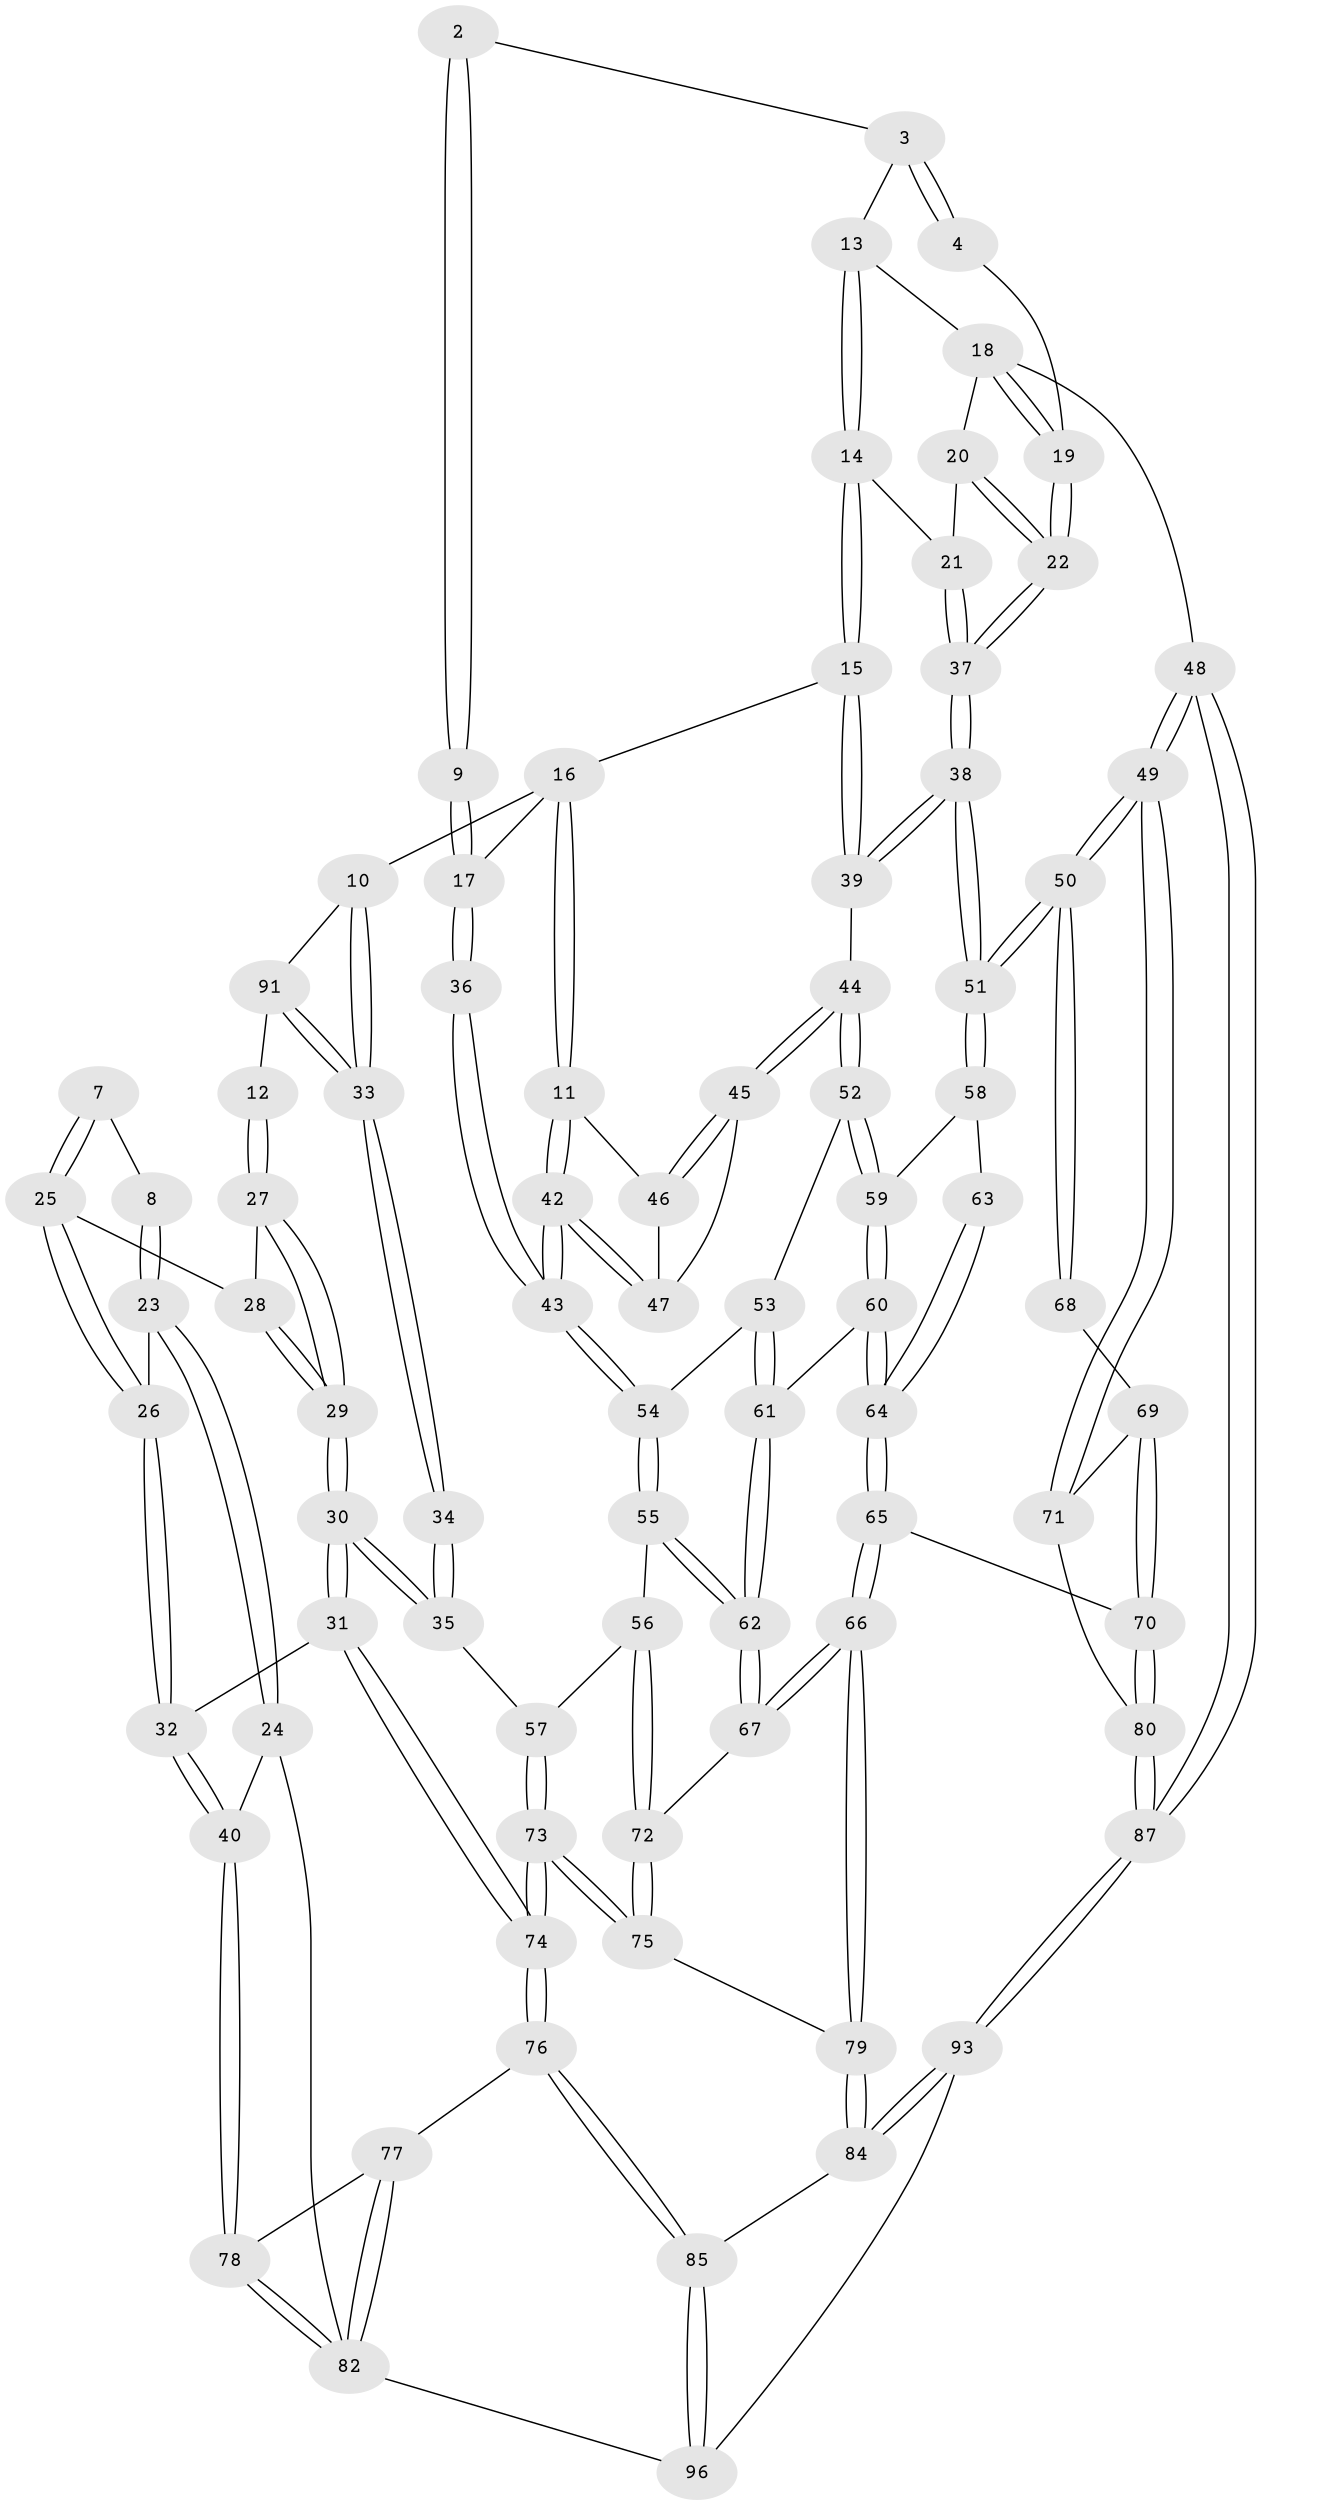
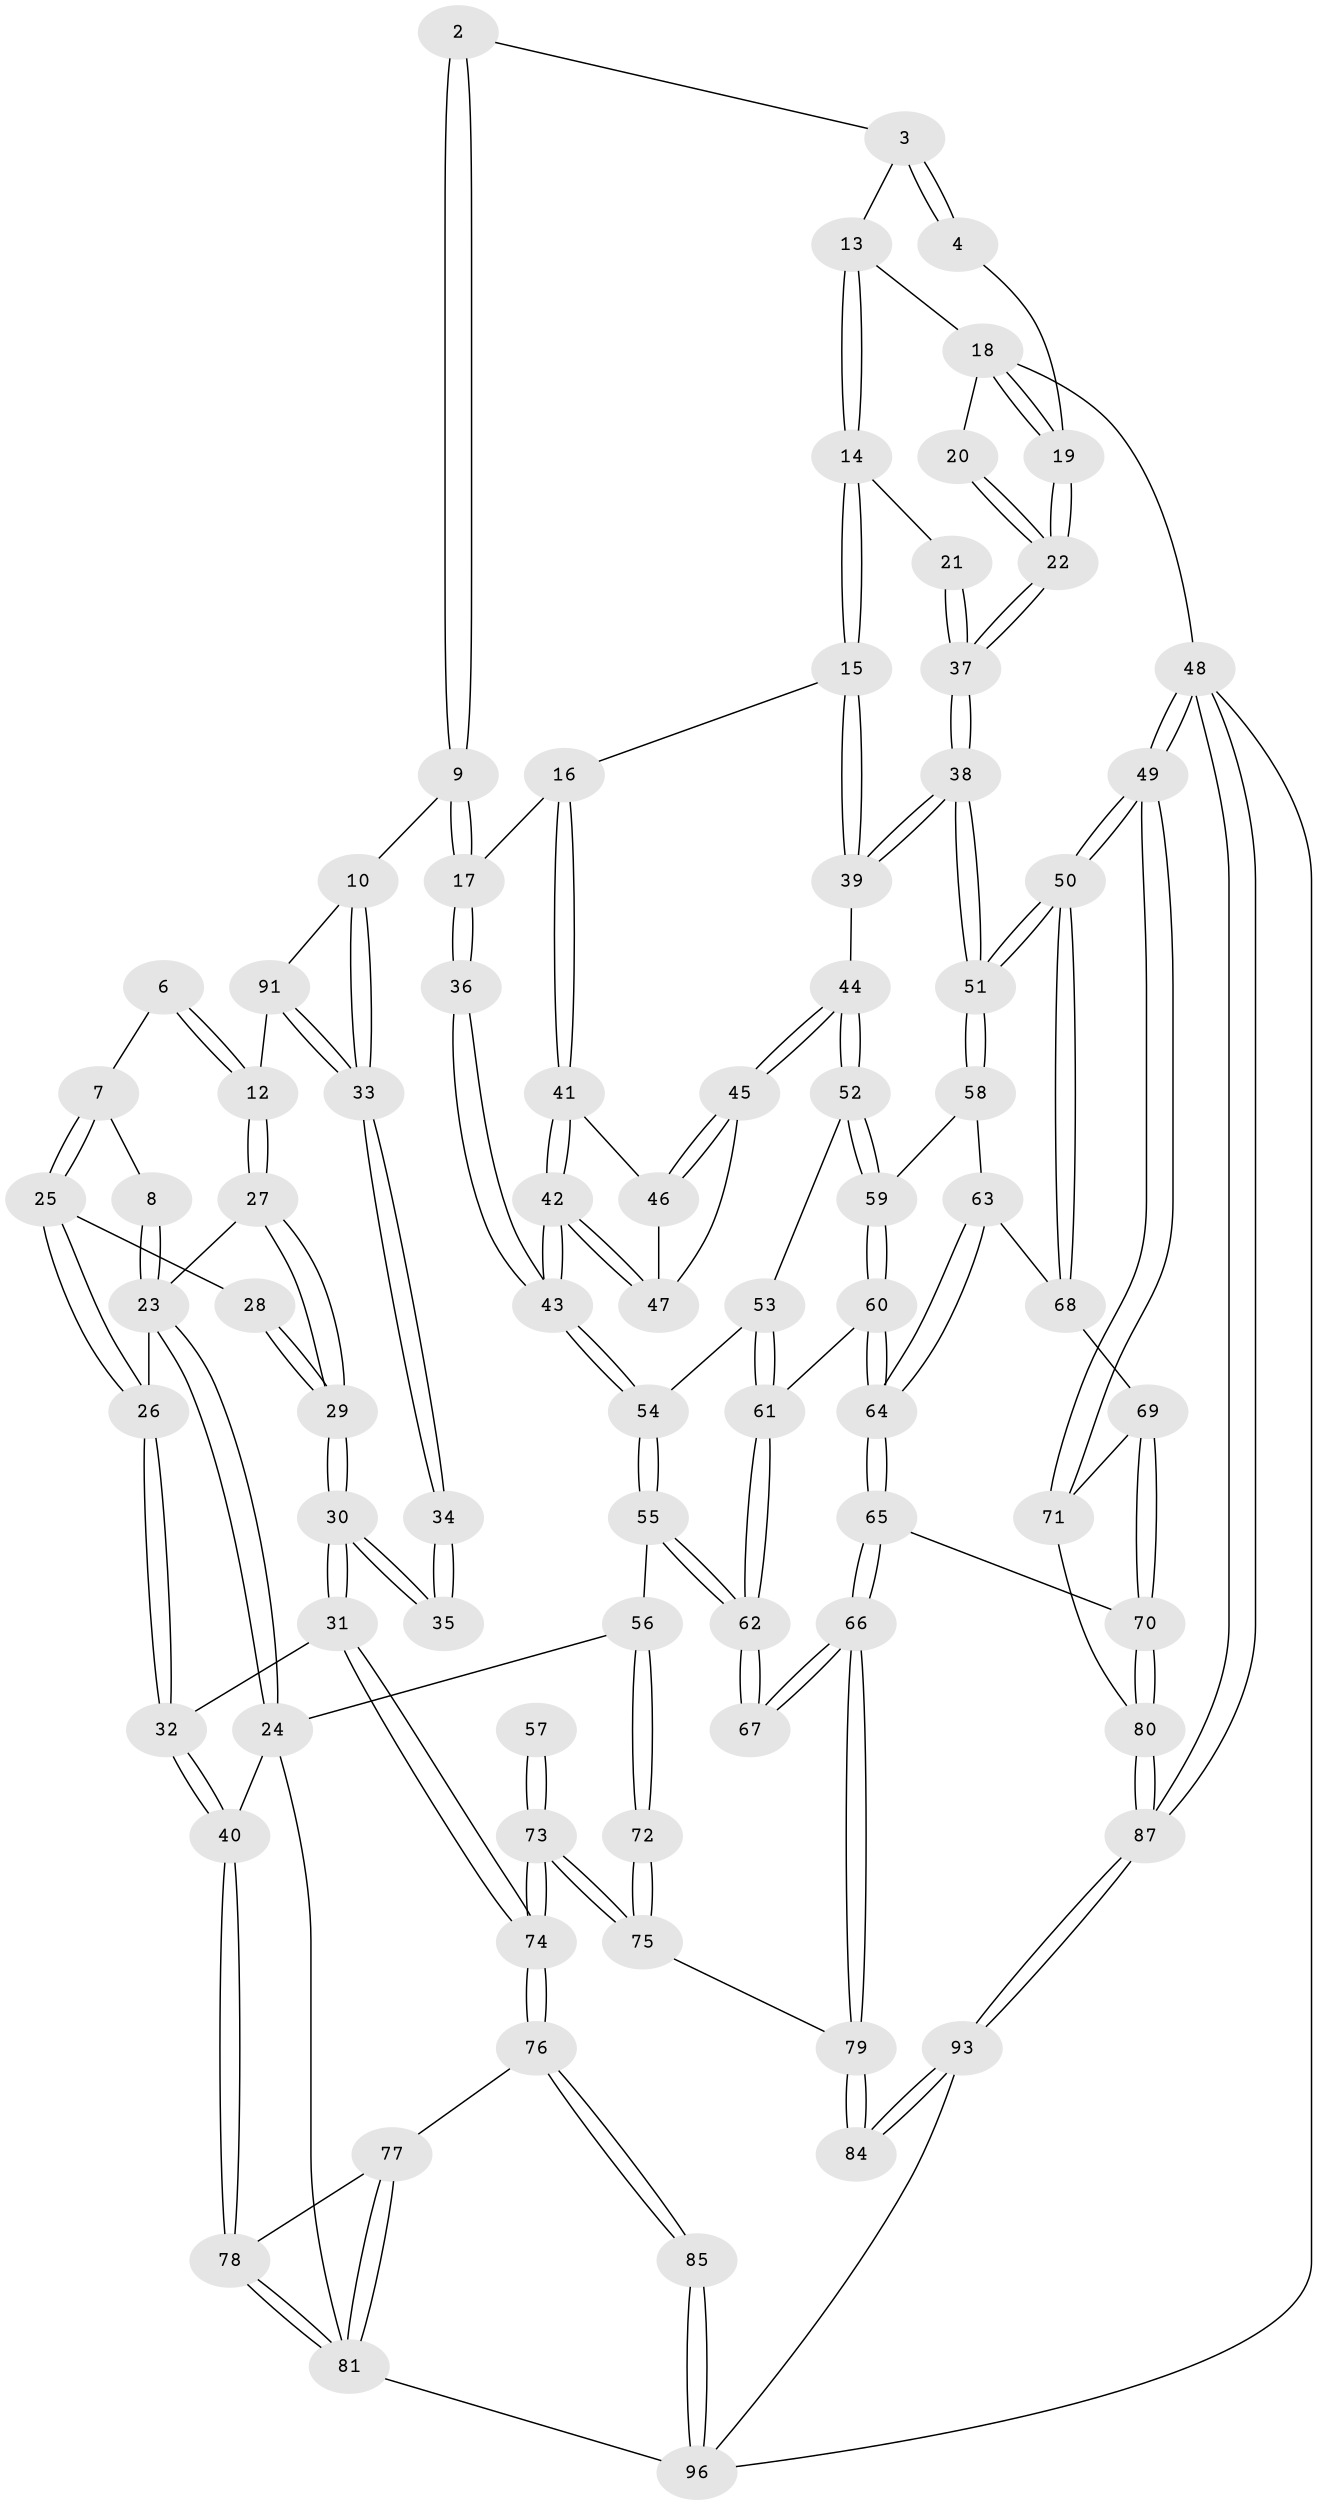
edge "20" -- "21": removed
edge "16" -- "10": now "9" -- "10"
node "6": added
node "11": label "11" -> "41"
edge "27" -- "28": now "27" -- "23"
edge "63" -- "68": added
edge "35" -- "57": removed
edge "56" -- "57": now "56" -- "24"
edge "48" -- "96": added
edge "67" -- "72": removed
edge "84" -- "85": removed
node "82": label "82" -> "81"
